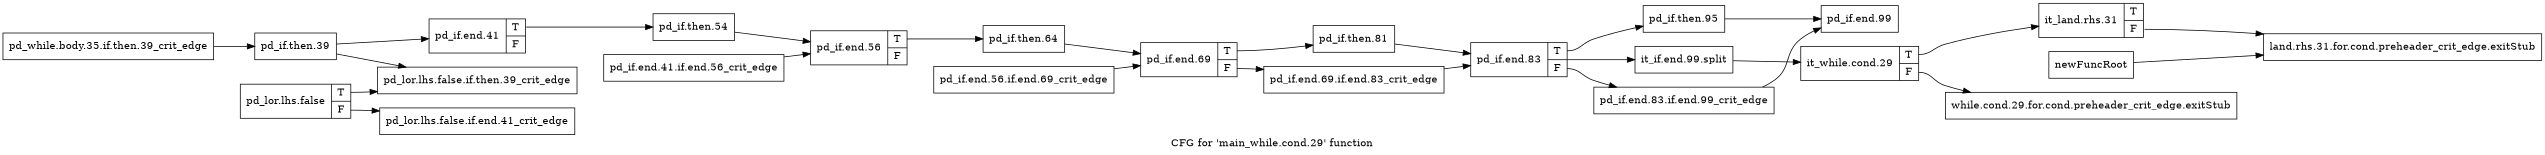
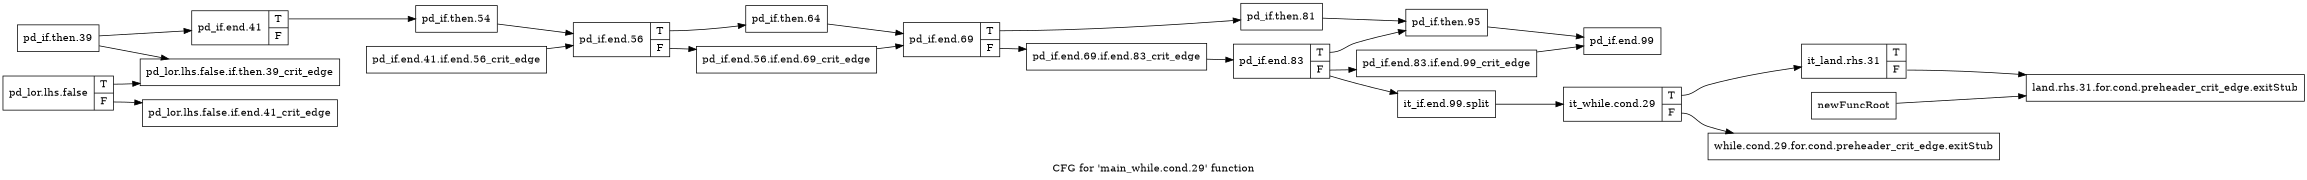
node "pd_while.body.35.if.then.39_crit_edge": removed
edge "pd_if.then.81" -> "pd_if.end.83": now "pd_if.then.81" -> "pd_if.then.95"
edge "pd_if.end.56" -> "pd_if.end.56.if.end.69_crit_edge": added
